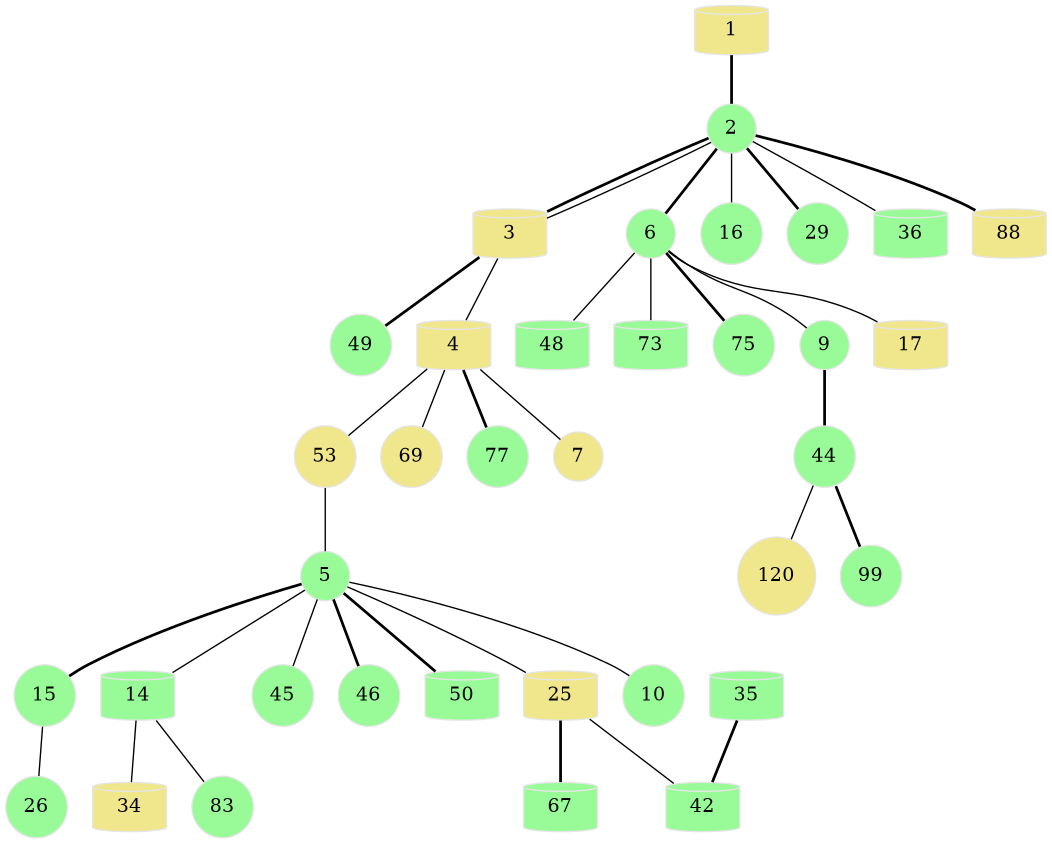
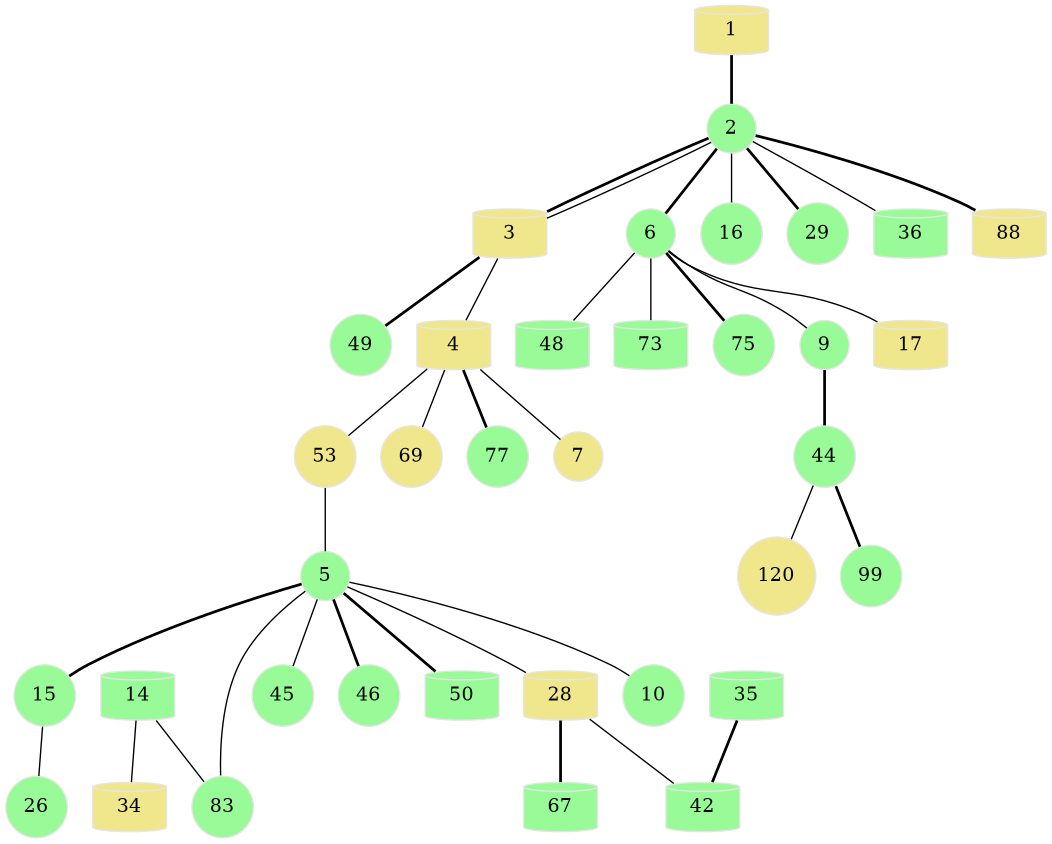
edge "5" -- "14": now "5" -- "83"
node "25": label "25" -> "28"
